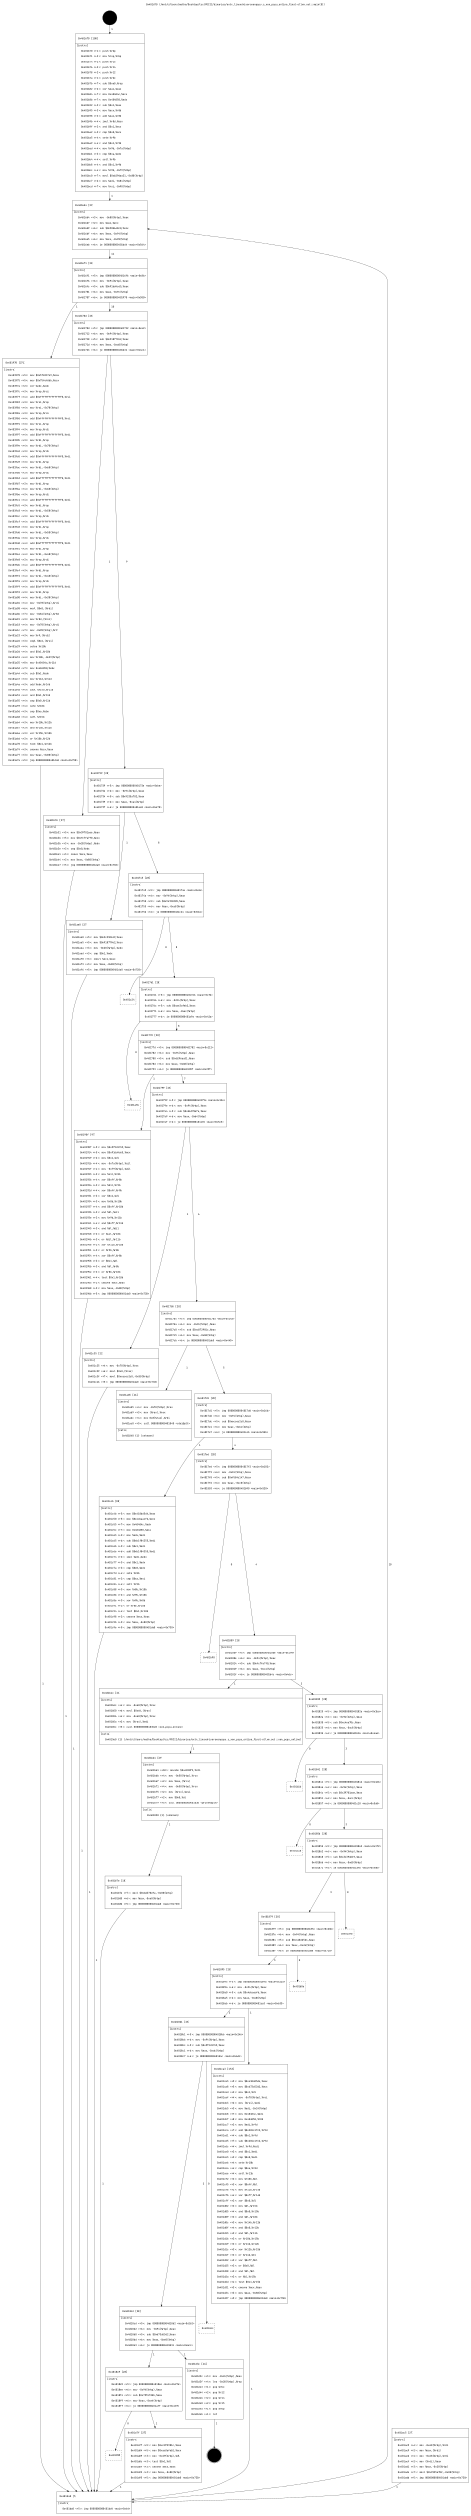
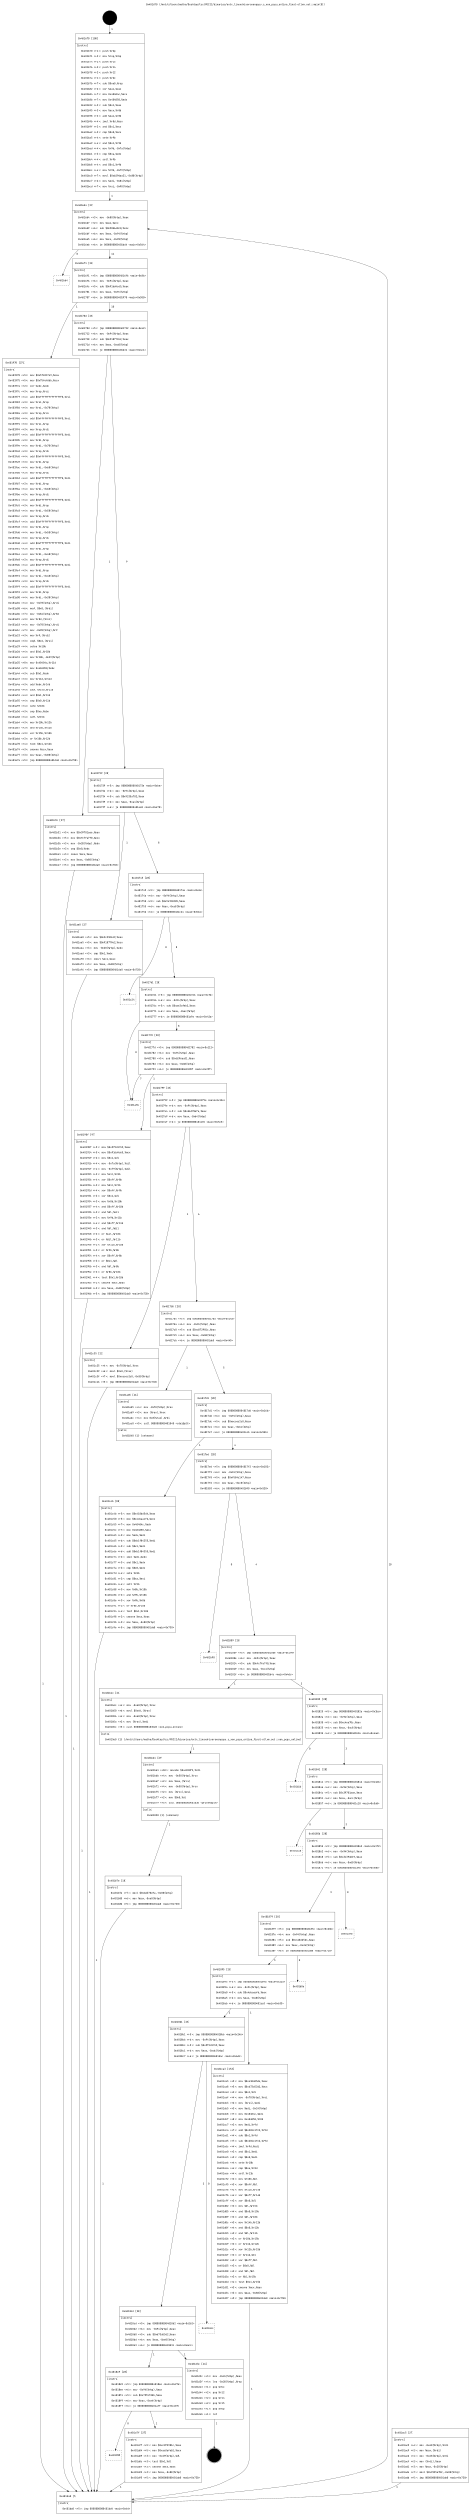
node "0x401bd4": added
edge "0x40177d [28]" -> "0x401799 [28]": now "0x40177d [28]" -> "0x401a9a"
